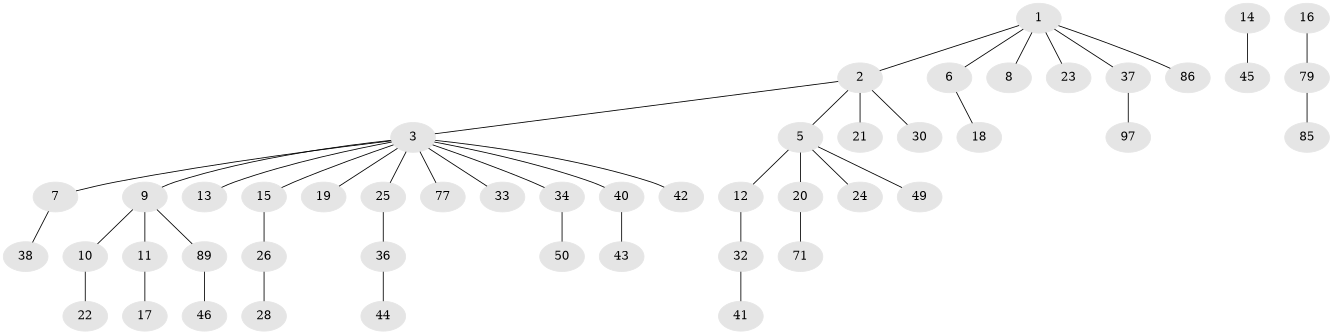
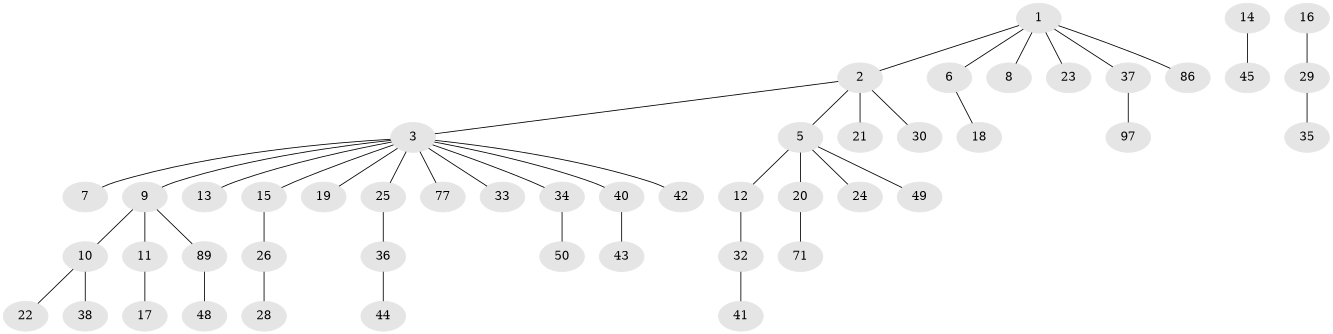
node "79": label "79" -> "29"
node "85": label "85" -> "35"
edge "7" -- "38": now "10" -- "38"
node "46": label "46" -> "48"
